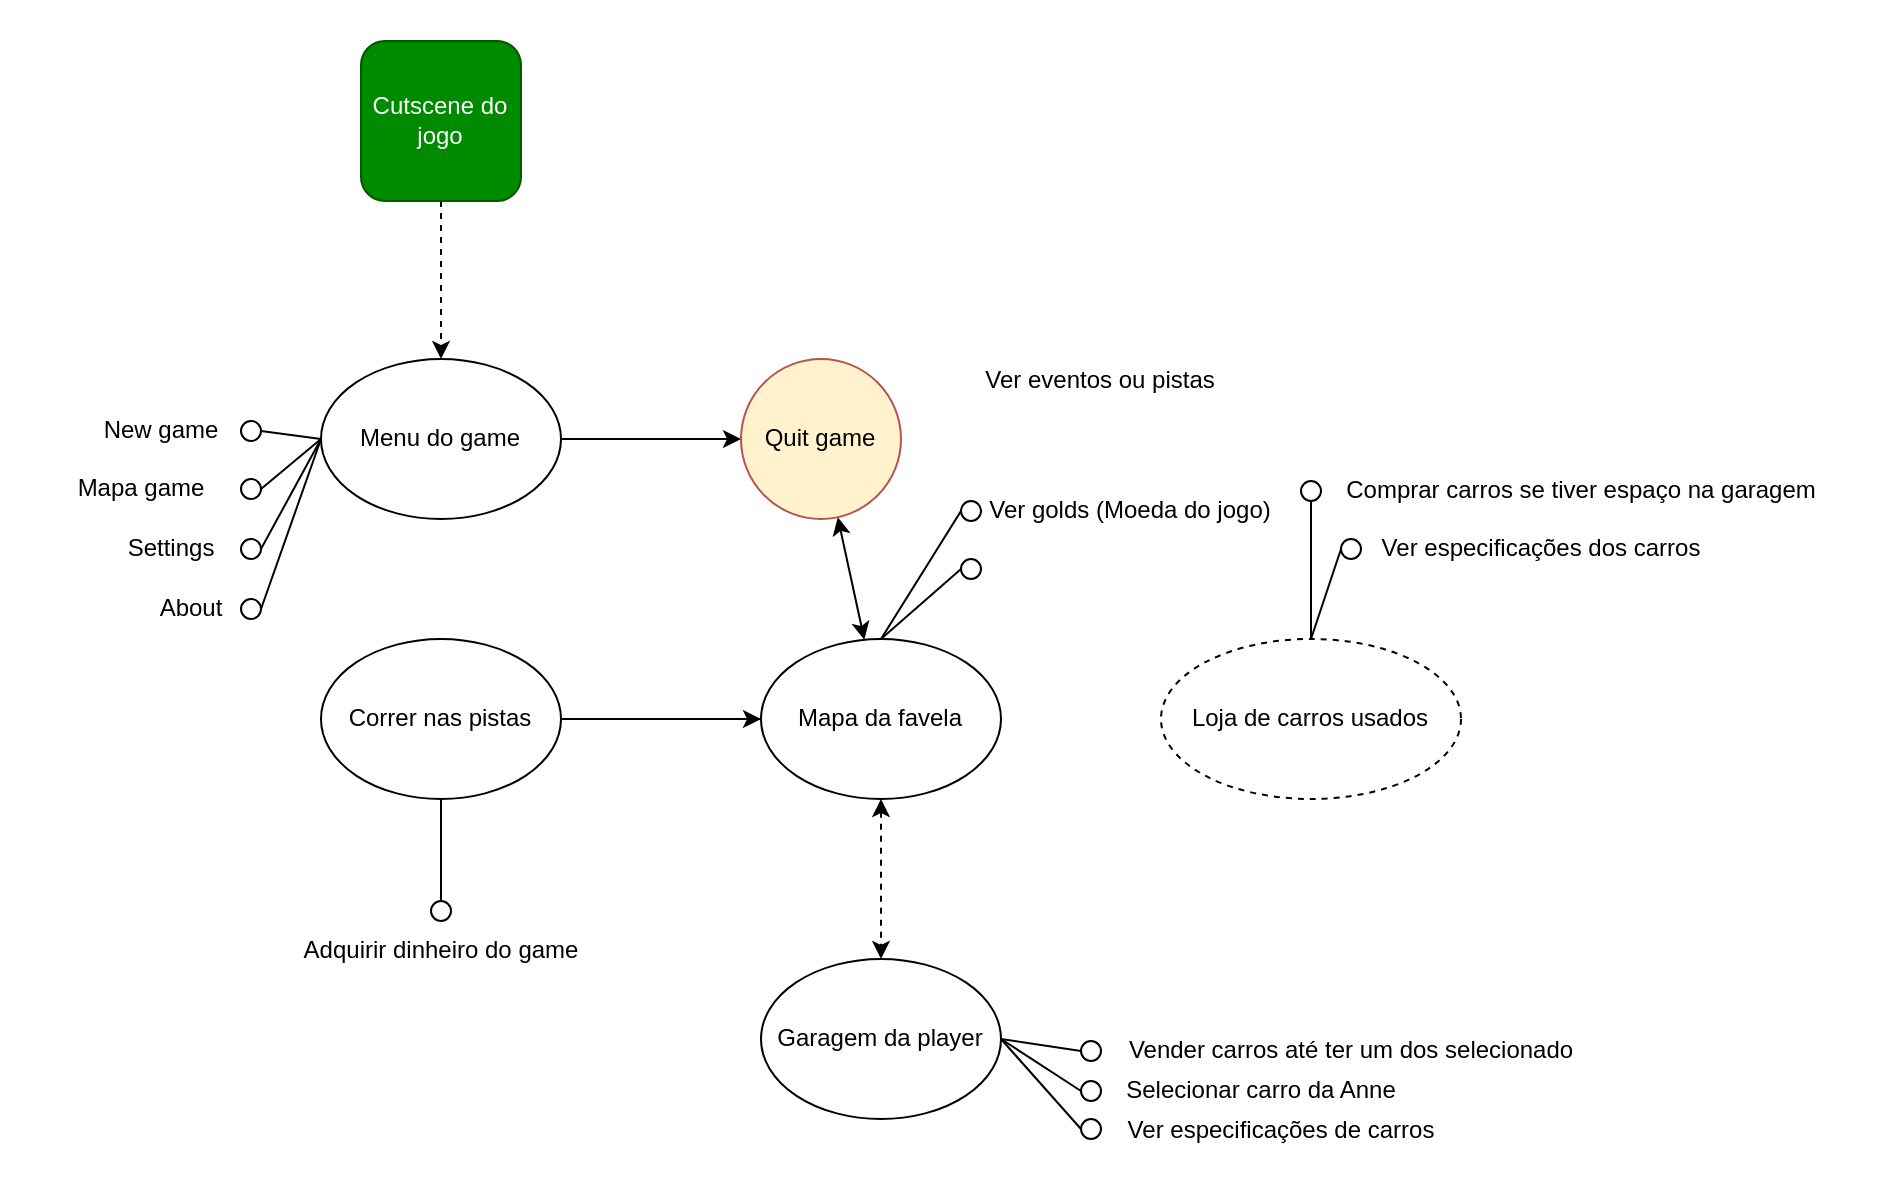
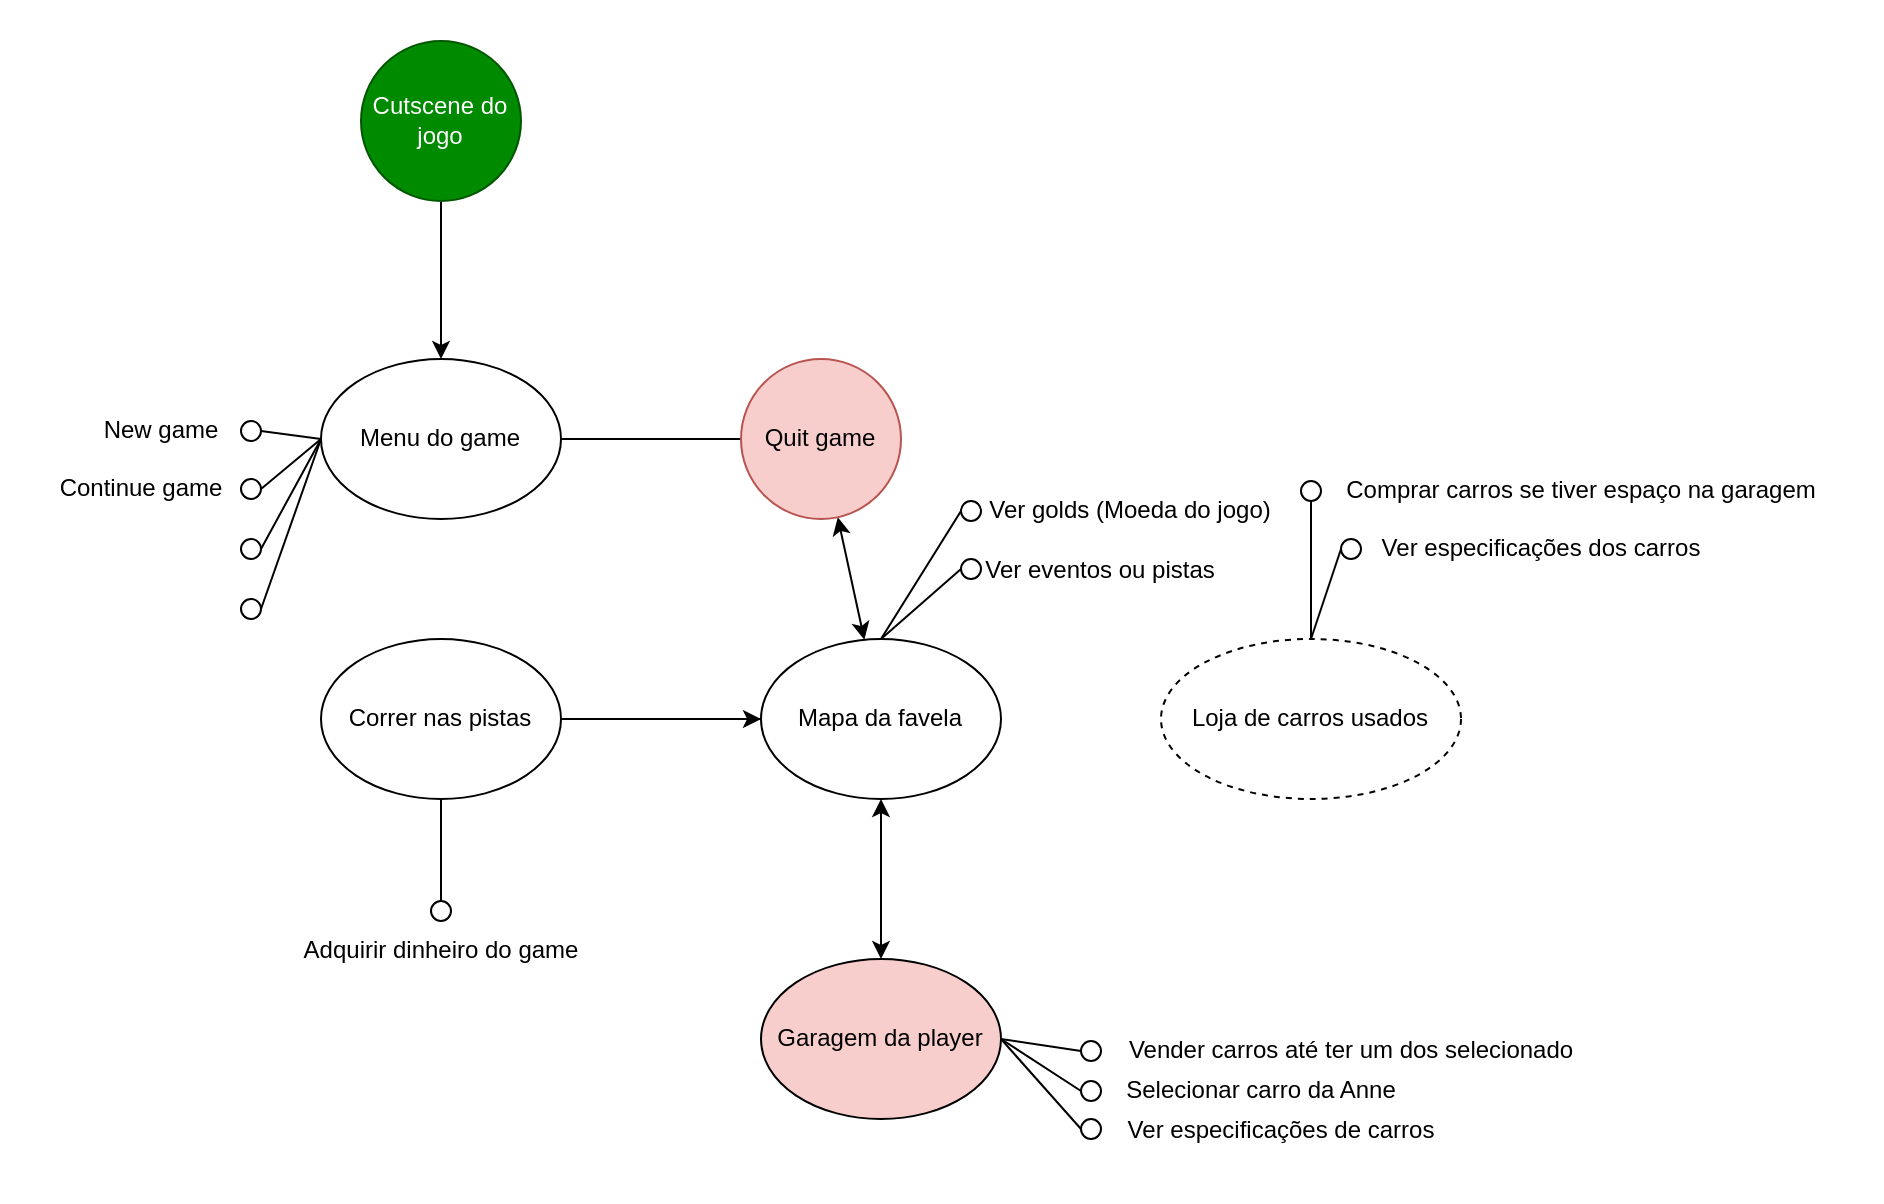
node "Cutscene do jogo": shape rounded rectangle -> ellipse
edge "Cutscene do jogo" -> "Menu do game": style dashed -> solid
node "Ver eventos ou pistas": moved (1101, 381) -> (1101, 571)
edge "Menu do game" -> "Quit game": arrowhead classic -> none
node "Quit game": fillcolor #fff2cc -> #f8cecc
node "Mapa game": label "Mapa game" -> "Continue game"
node "Settings": removed
node "About": removed
edge "Mapa da favela" -- "Garagem da player": style dashed -> solid
node "Garagem da player": fillcolor #ffffff -> #f8cecc
